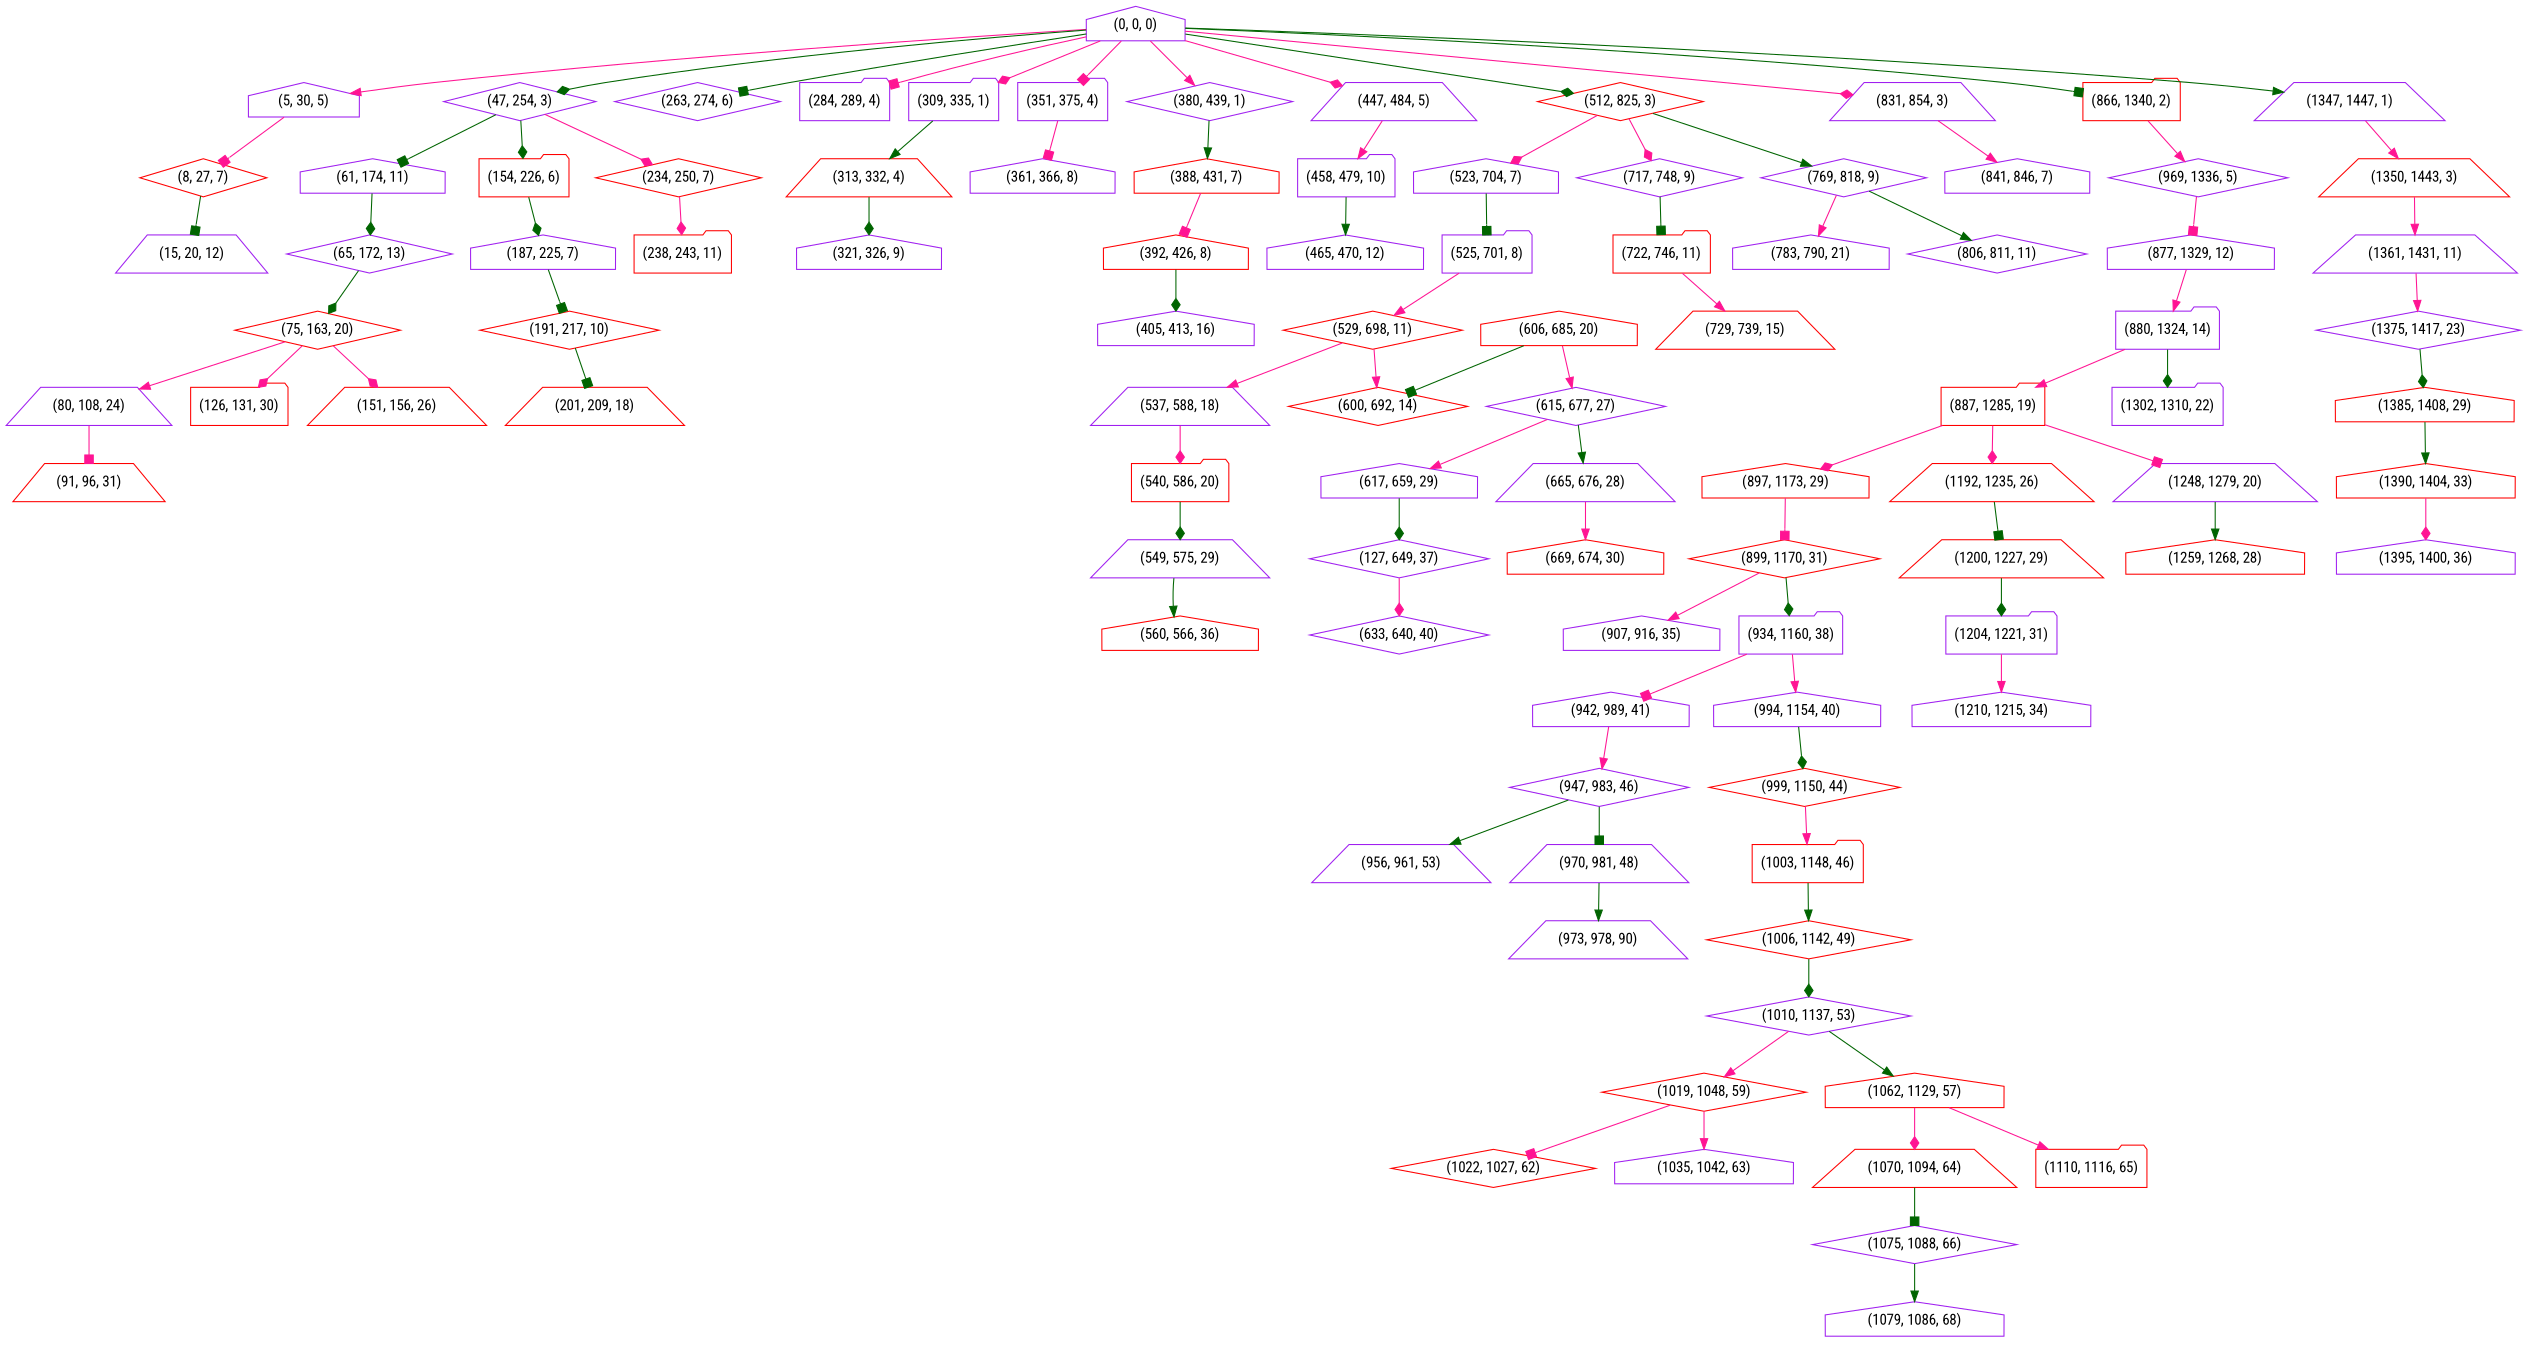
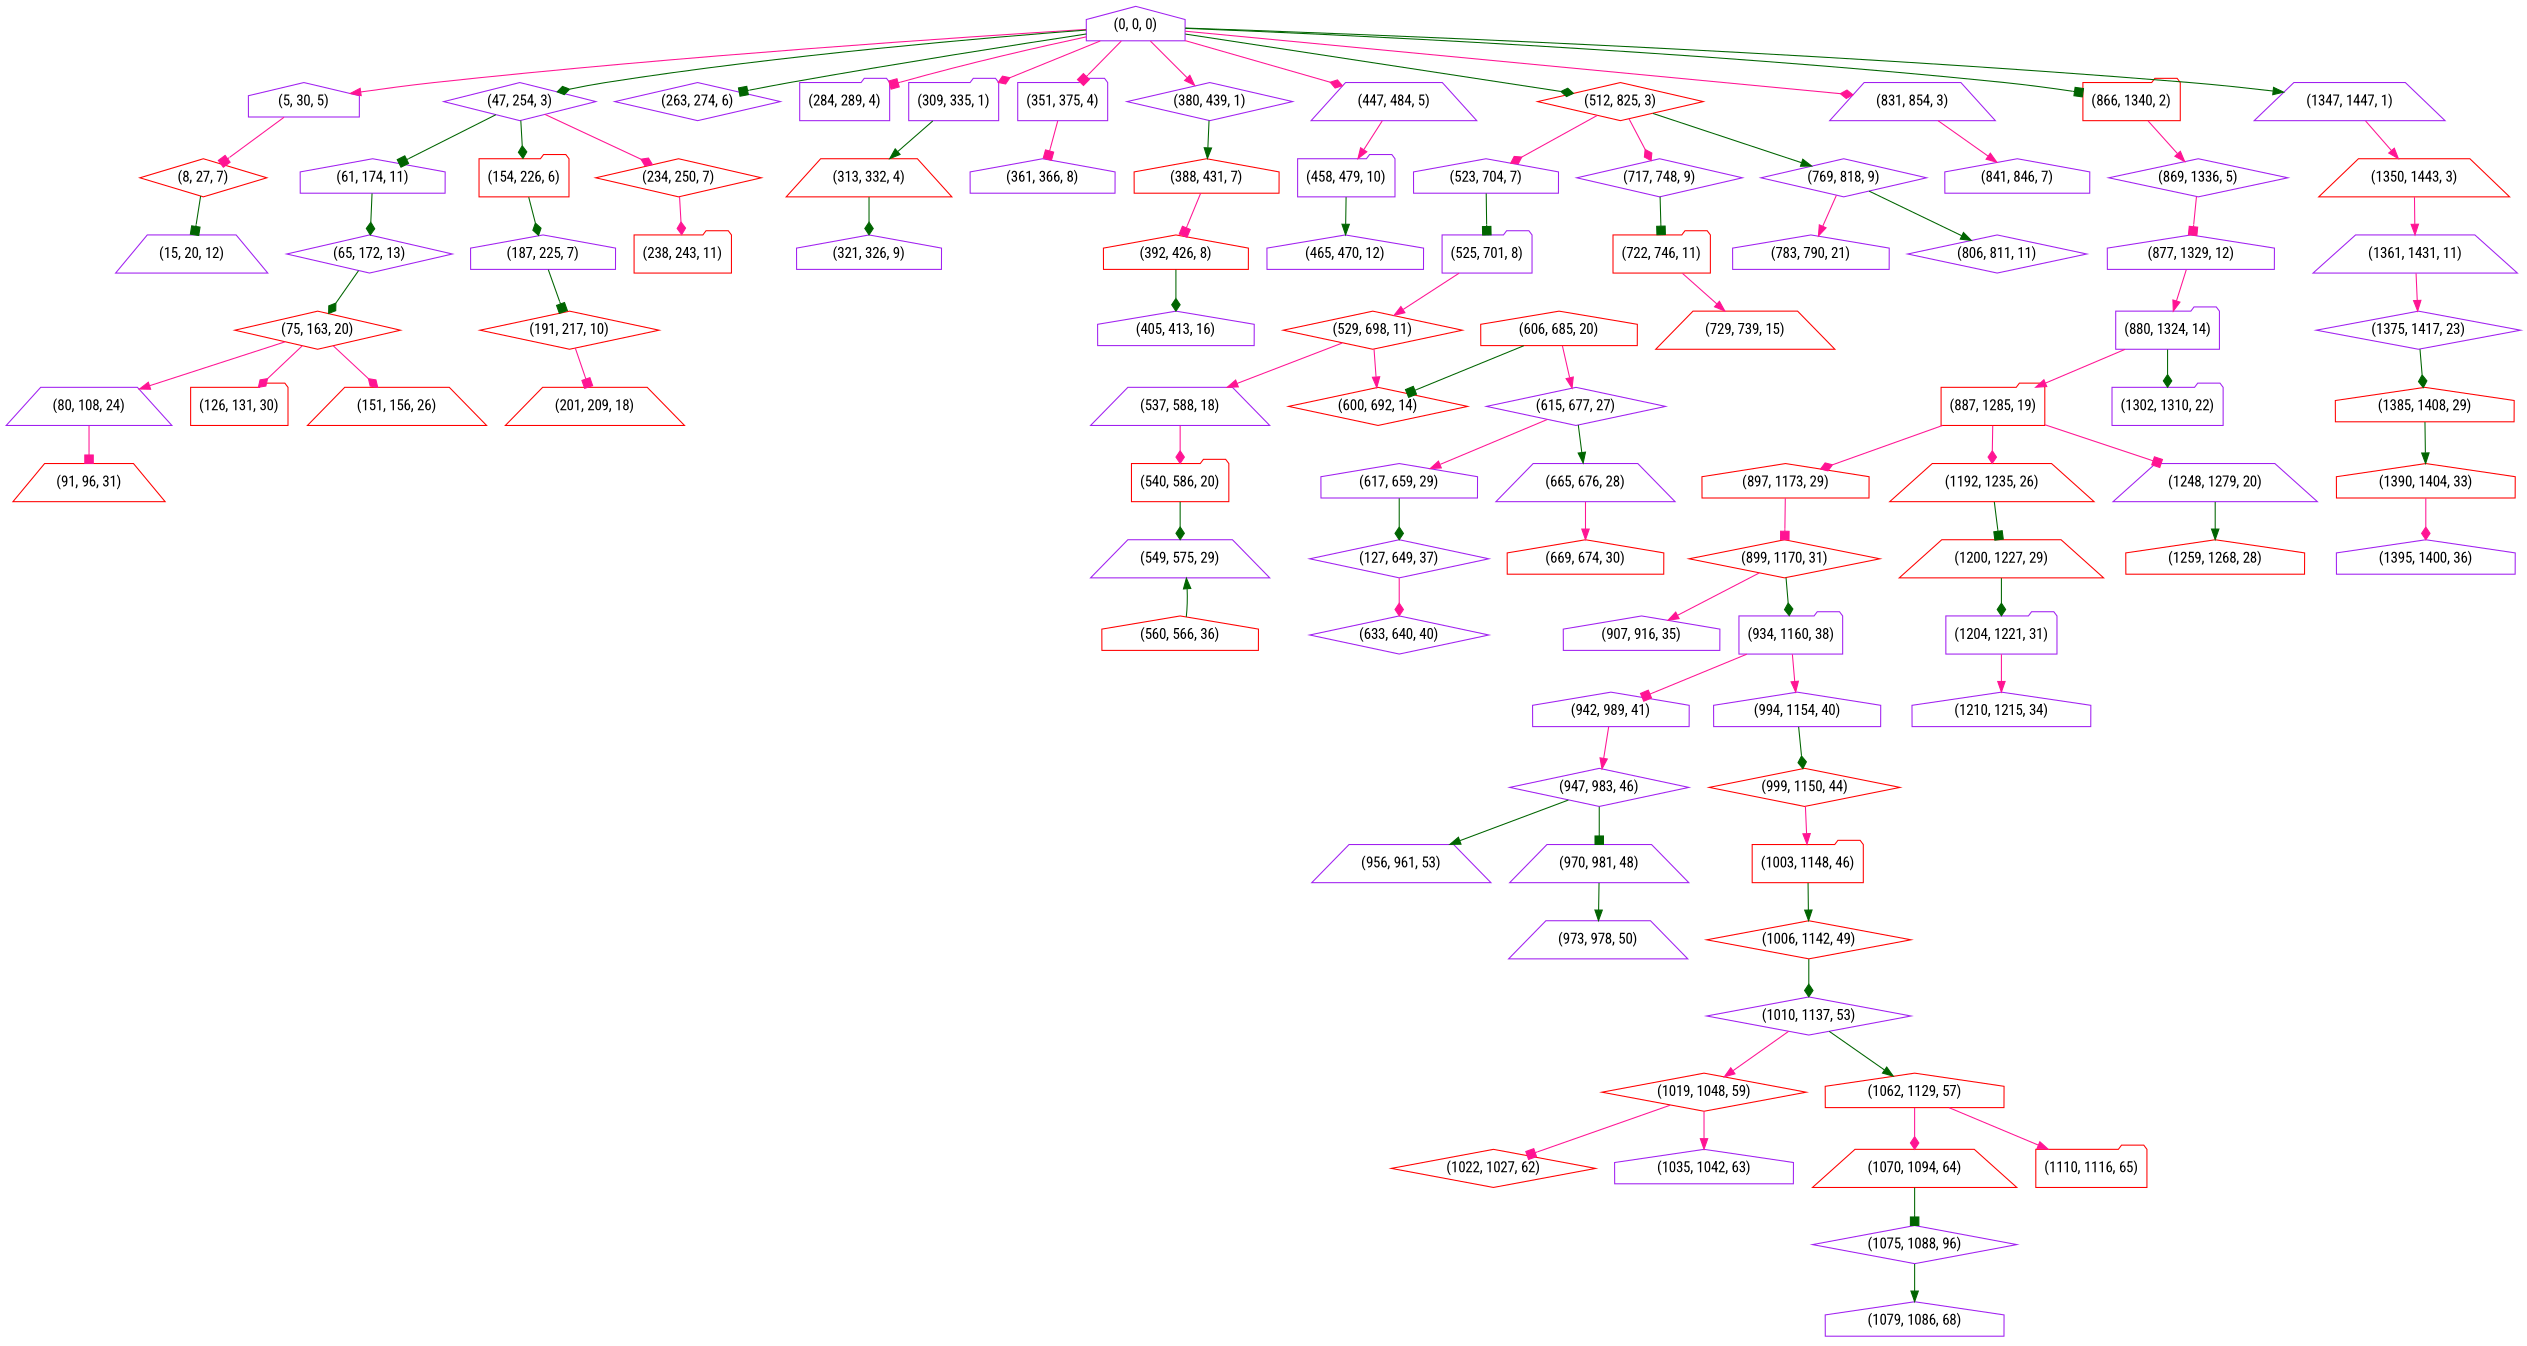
node "(969, 1336, 5)": label "(969, 1336, 5)" -> "(869, 1336, 5)"
edge "(191, 217, 10)" -> "(201, 209, 18)": color darkgreen -> deeppink
edge "(549, 575, 29)" -> "(560, 566, 36)": reversed
node "(973, 978, 90)": label "(973, 978, 90)" -> "(973, 978, 50)"
node "(1075, 1088, 66)": label "(1075, 1088, 66)" -> "(1075, 1088, 96)"
